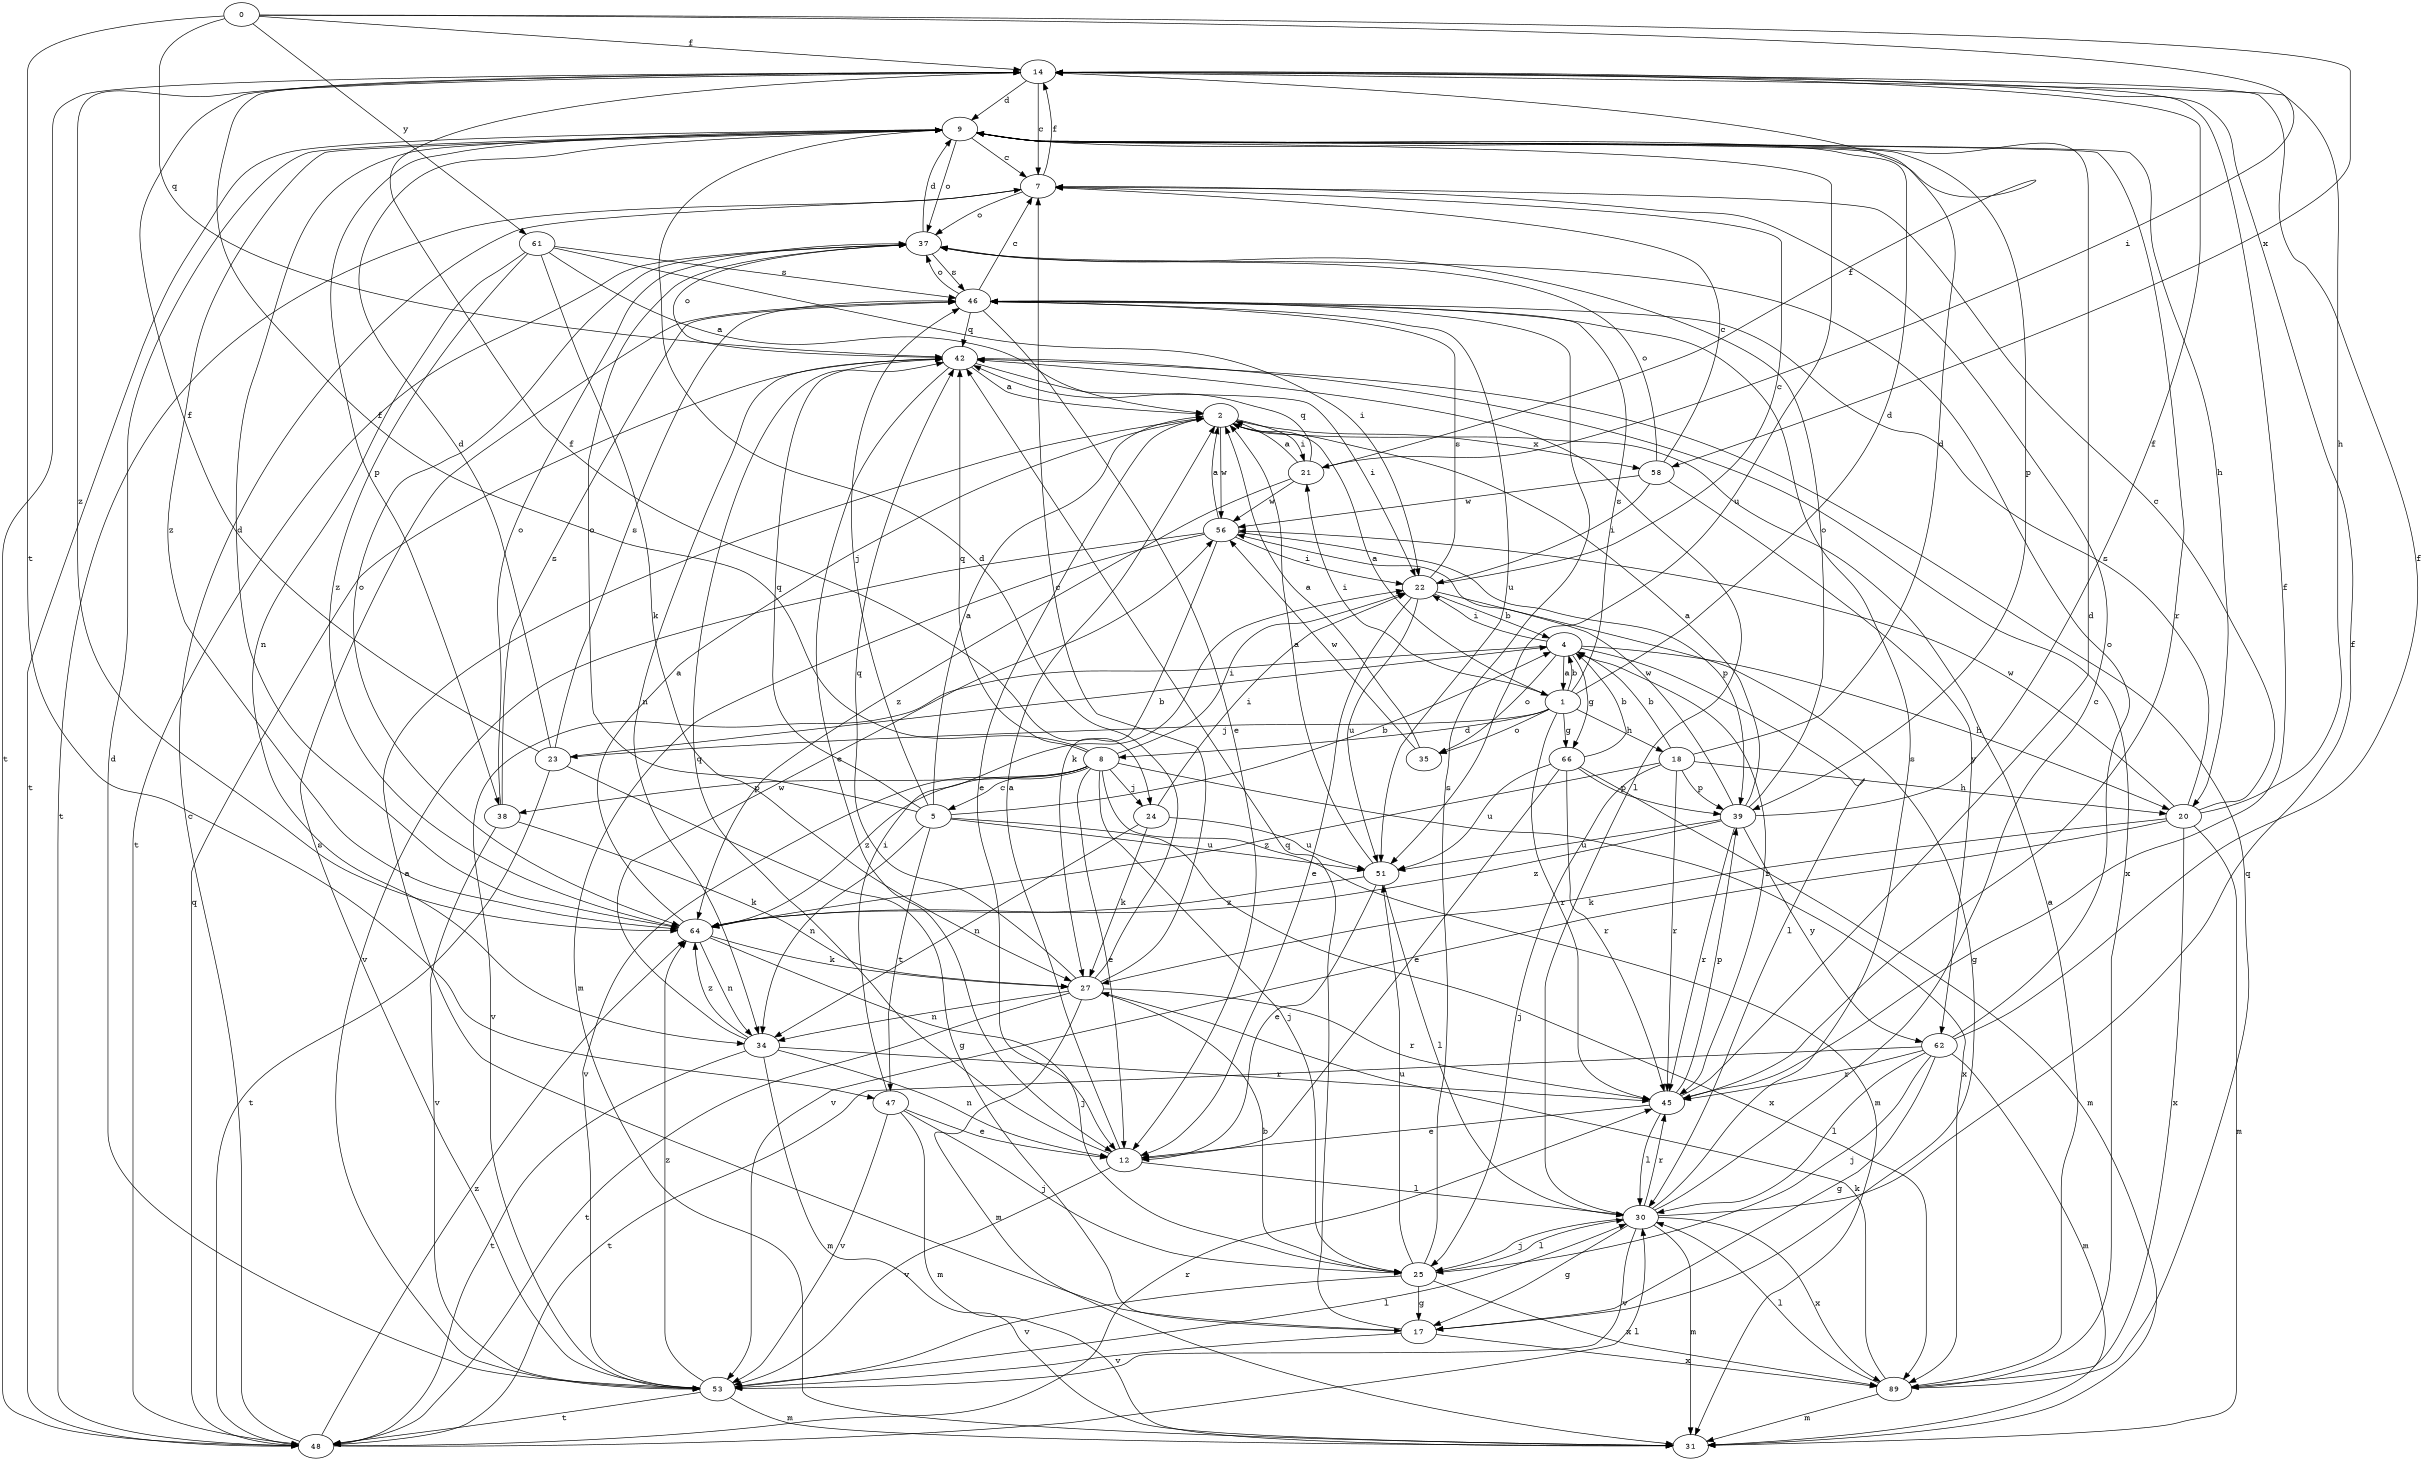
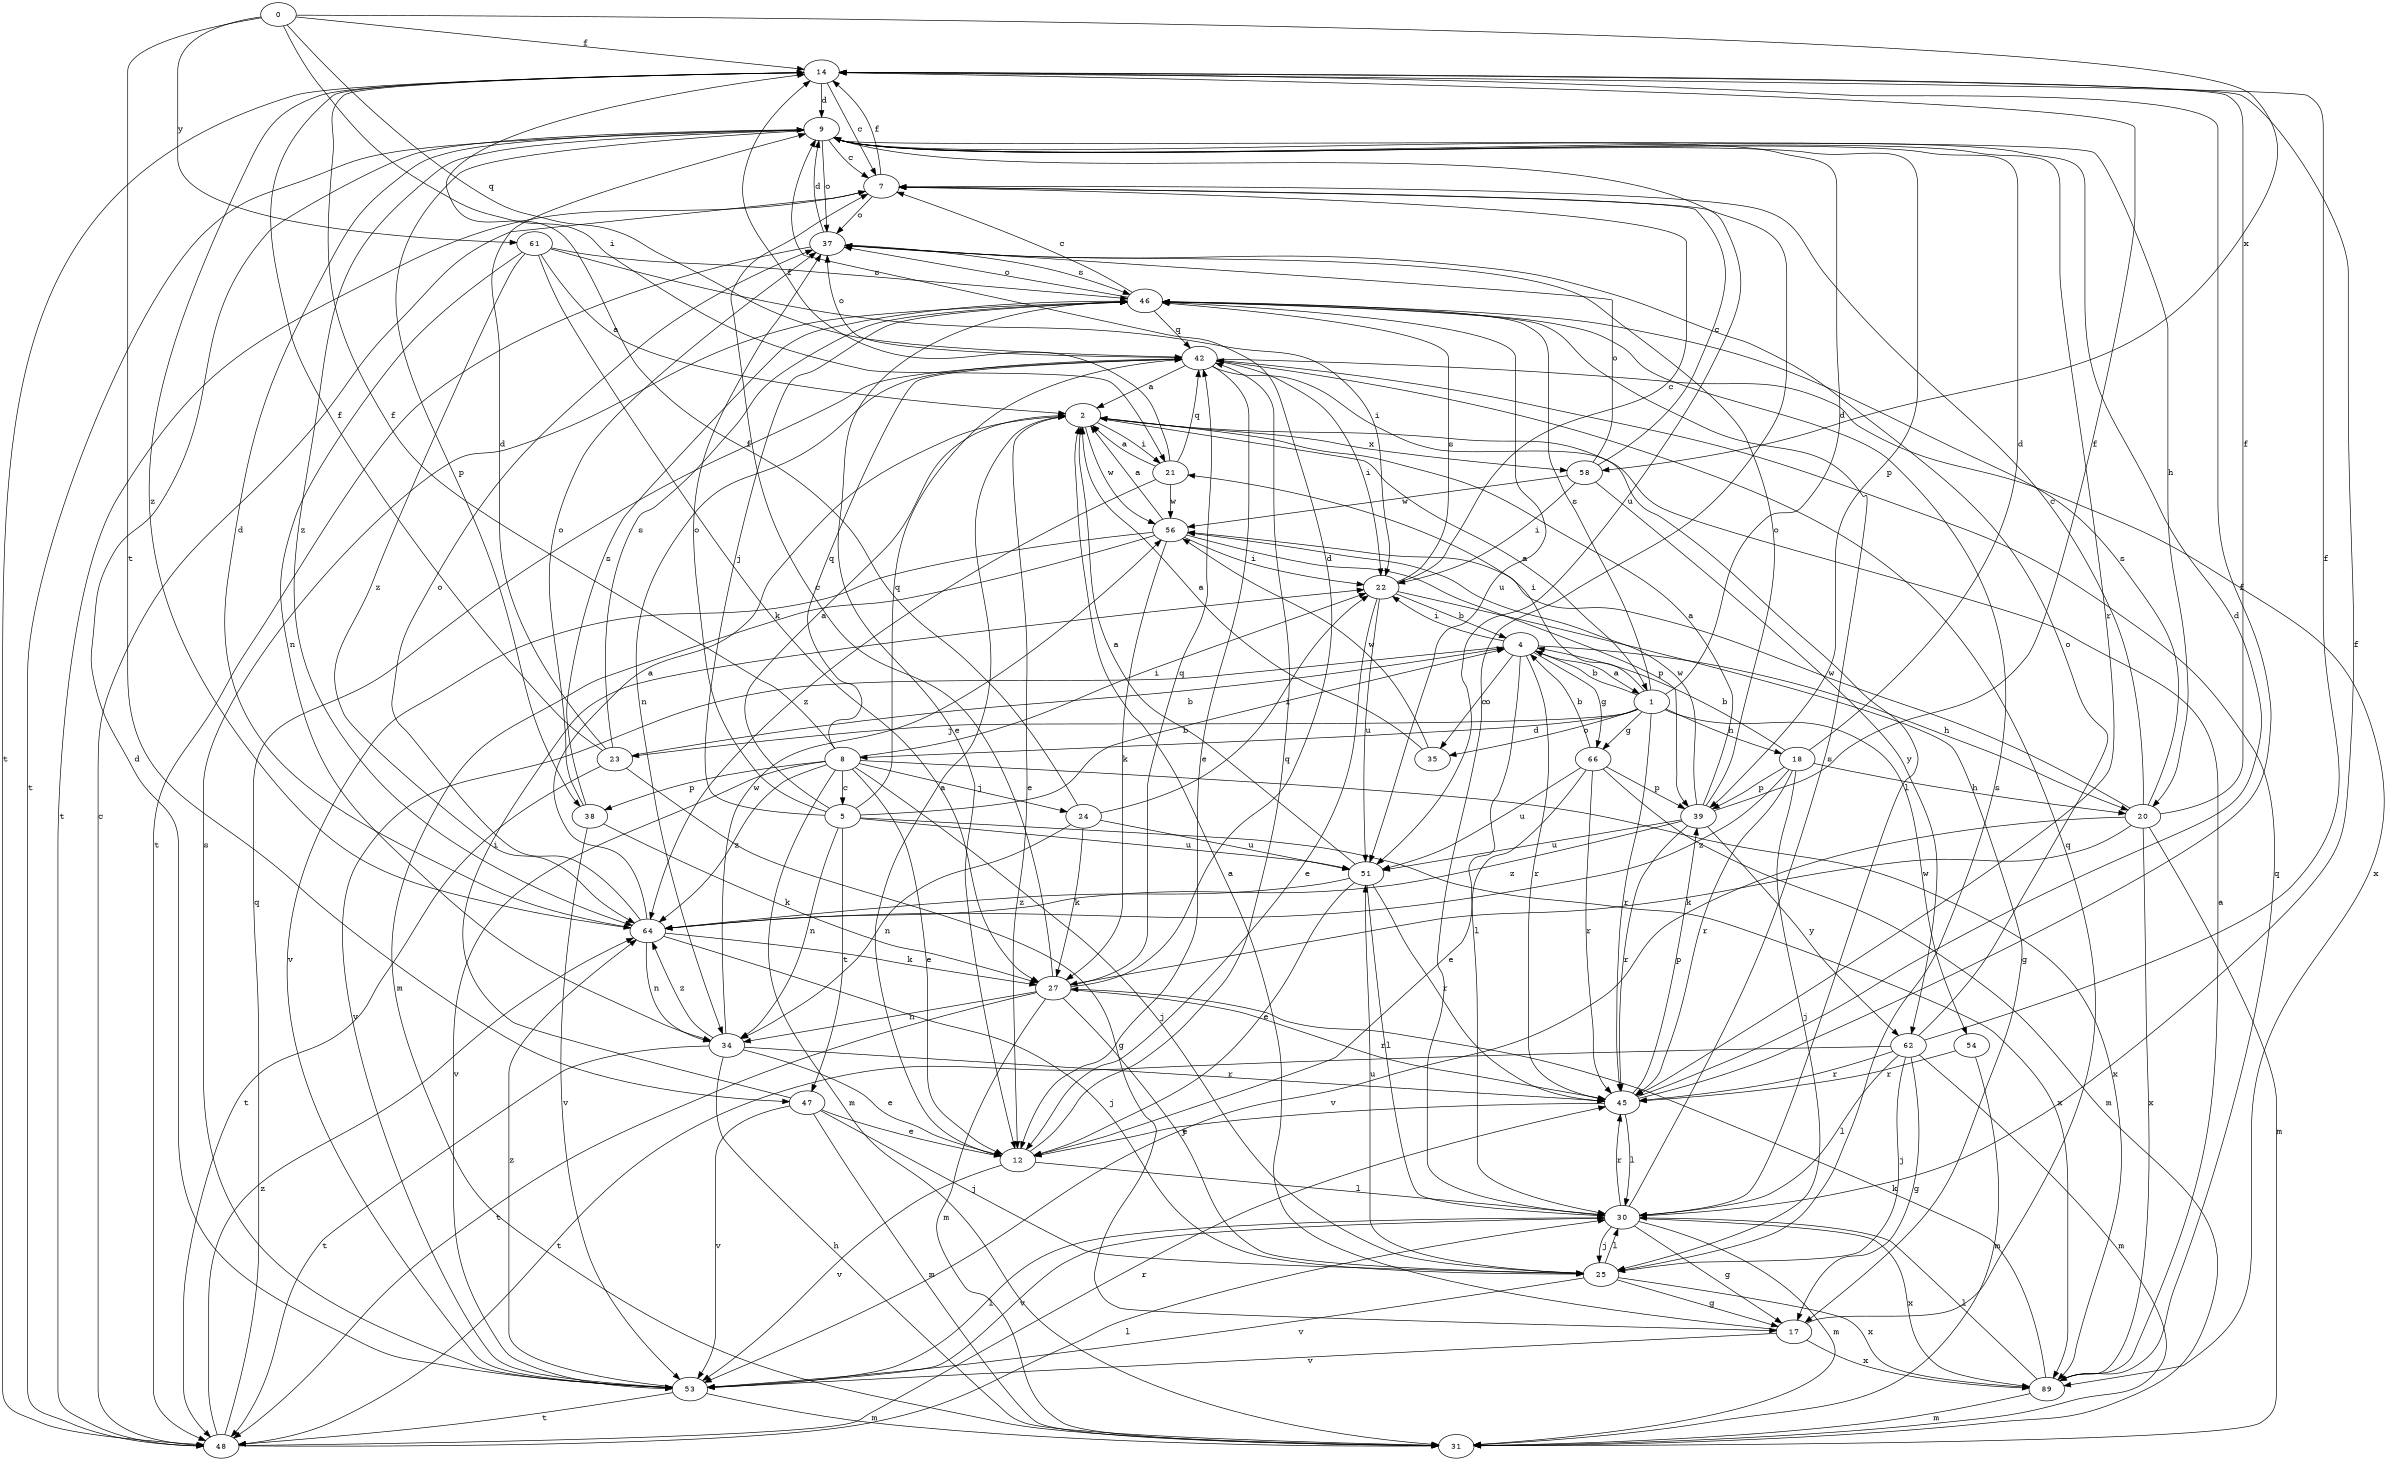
edge "14" -> "24": reversed
edge "20" -> "14": label "h" -> "f"
edge "37" -> "64": reversed
edge "30" -> "42": reversed
edge "51" -> "45": added, label "r"
node "54": added
edge "34" -> "12": label "n" -> "e"
edge "27" -> "25": label "b" -> "j"
edge "34" -> "31": label "m" -> "h"
